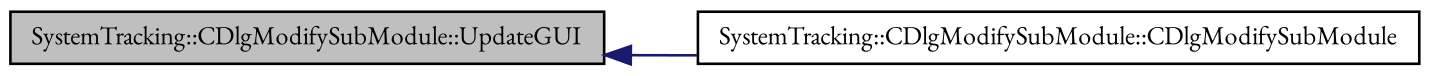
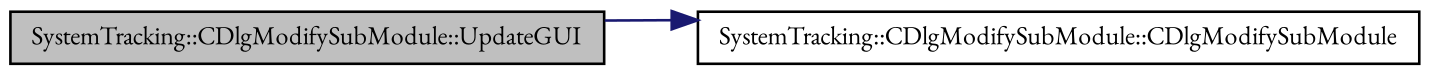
edge "SystemTracking::CDlgModifySubModule::CDlgModifySubModule" -> "SystemTracking::CDlgModifySubModule::UpdateGUI": reversed
